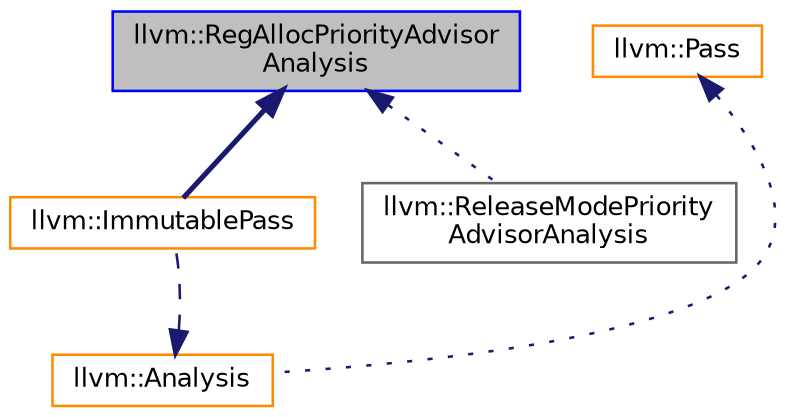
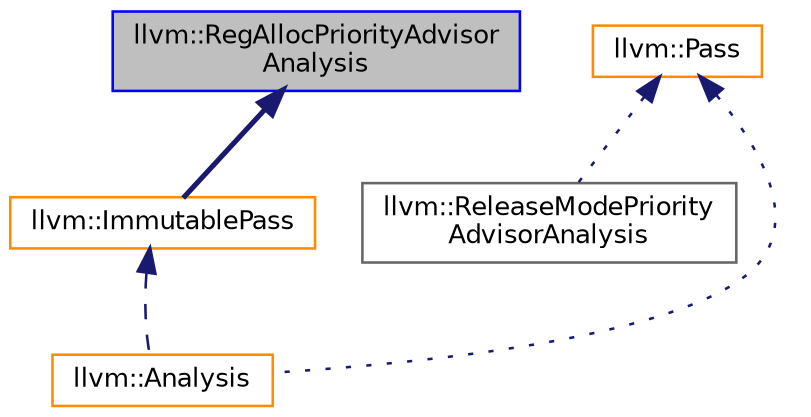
edge "llvm::ReleaseModePriority AdvisorAnalysis" -> "llvm::RegAllocPriorityAdvisor Analysis": now "llvm::ReleaseModePriority AdvisorAnalysis" -> "llvm::Pass"
edge "llvm::ImmutablePass" -> "llvm::Analysis": reversed
